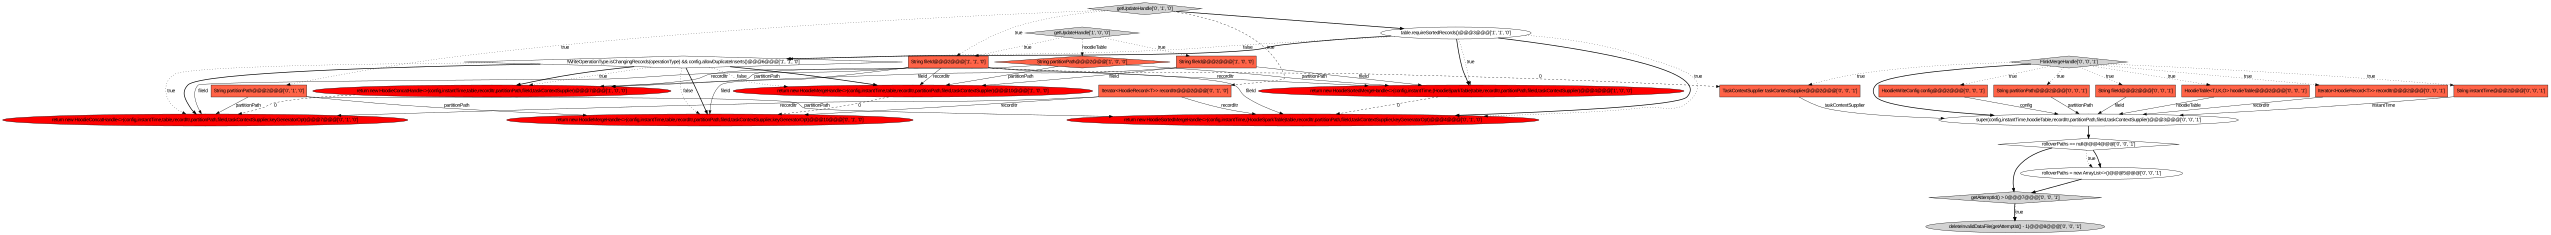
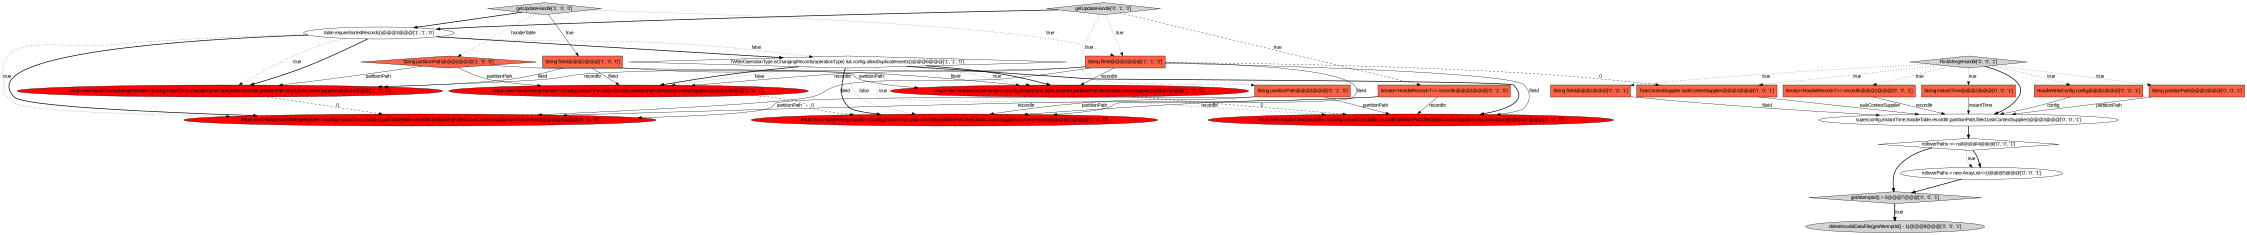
edge "getUpdateHandle['1', '0', '0']" -> "table.requireSortedRecords()@@@3@@@['1', '1', '0']": added
edge "getUpdateHandle['1', '0', '0']" -> "String fileId@@@2@@@['1', '0', '0']": style dotted -> solid
node "HoodieTable<T,I,K,O> hoodieTable@@@2@@@['0', '0', '1']": removed
